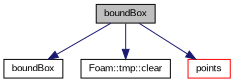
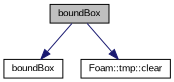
node "points": removed
